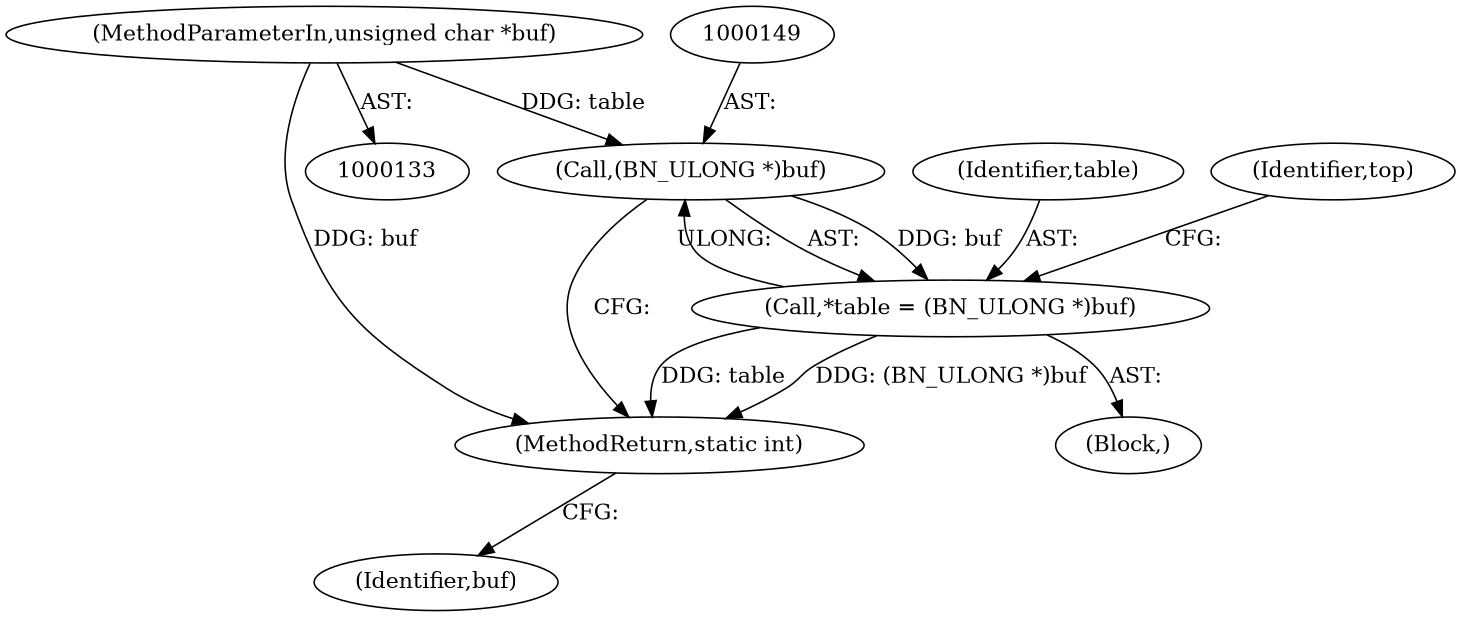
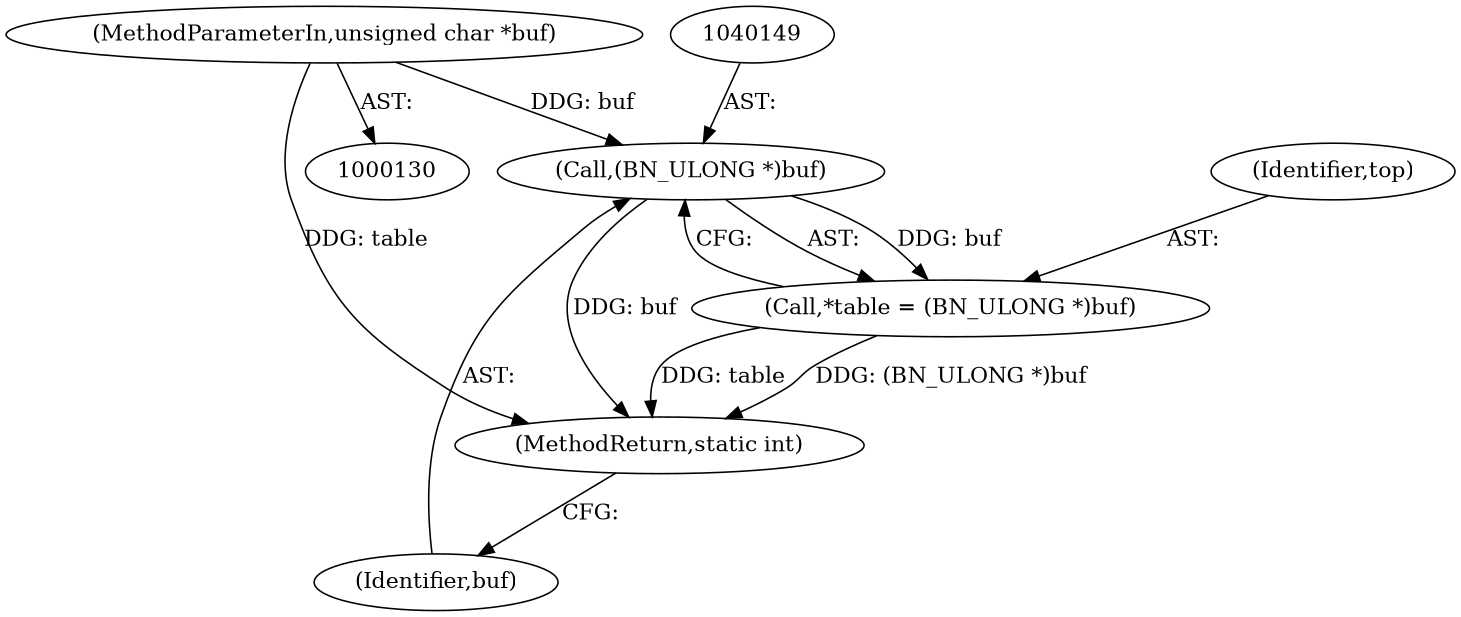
node "1000149": label "1000149" -> "1040149"
edge "(MethodParameterIn,unsigned char *buf)" -> "(Call,(BN_ULONG *)buf)": label "DDG: table" -> "DDG: buf"
node "1000133": label "1000133" -> "1000130"
node "(Identifier,table)": removed
edge "(MethodParameterIn,unsigned char *buf)" -> "(MethodReturn,static int)": label "DDG: buf" -> "DDG: table"
edge "(Call,*table = (BN_ULONG *)buf)" -> "(Call,(BN_ULONG *)buf)": label "ULONG: " -> "CFG: "
edge "(Identifier,top)" -> "(Call,*table = (BN_ULONG *)buf)": label "CFG: " -> "AST: "
edge "(Call,(BN_ULONG *)buf)" -> "(MethodReturn,static int)": label "CFG: " -> "DDG: buf"
edge "(Identifier,buf)" -> "(Call,(BN_ULONG *)buf)": added, label "AST:"
node "(Block,)": removed
